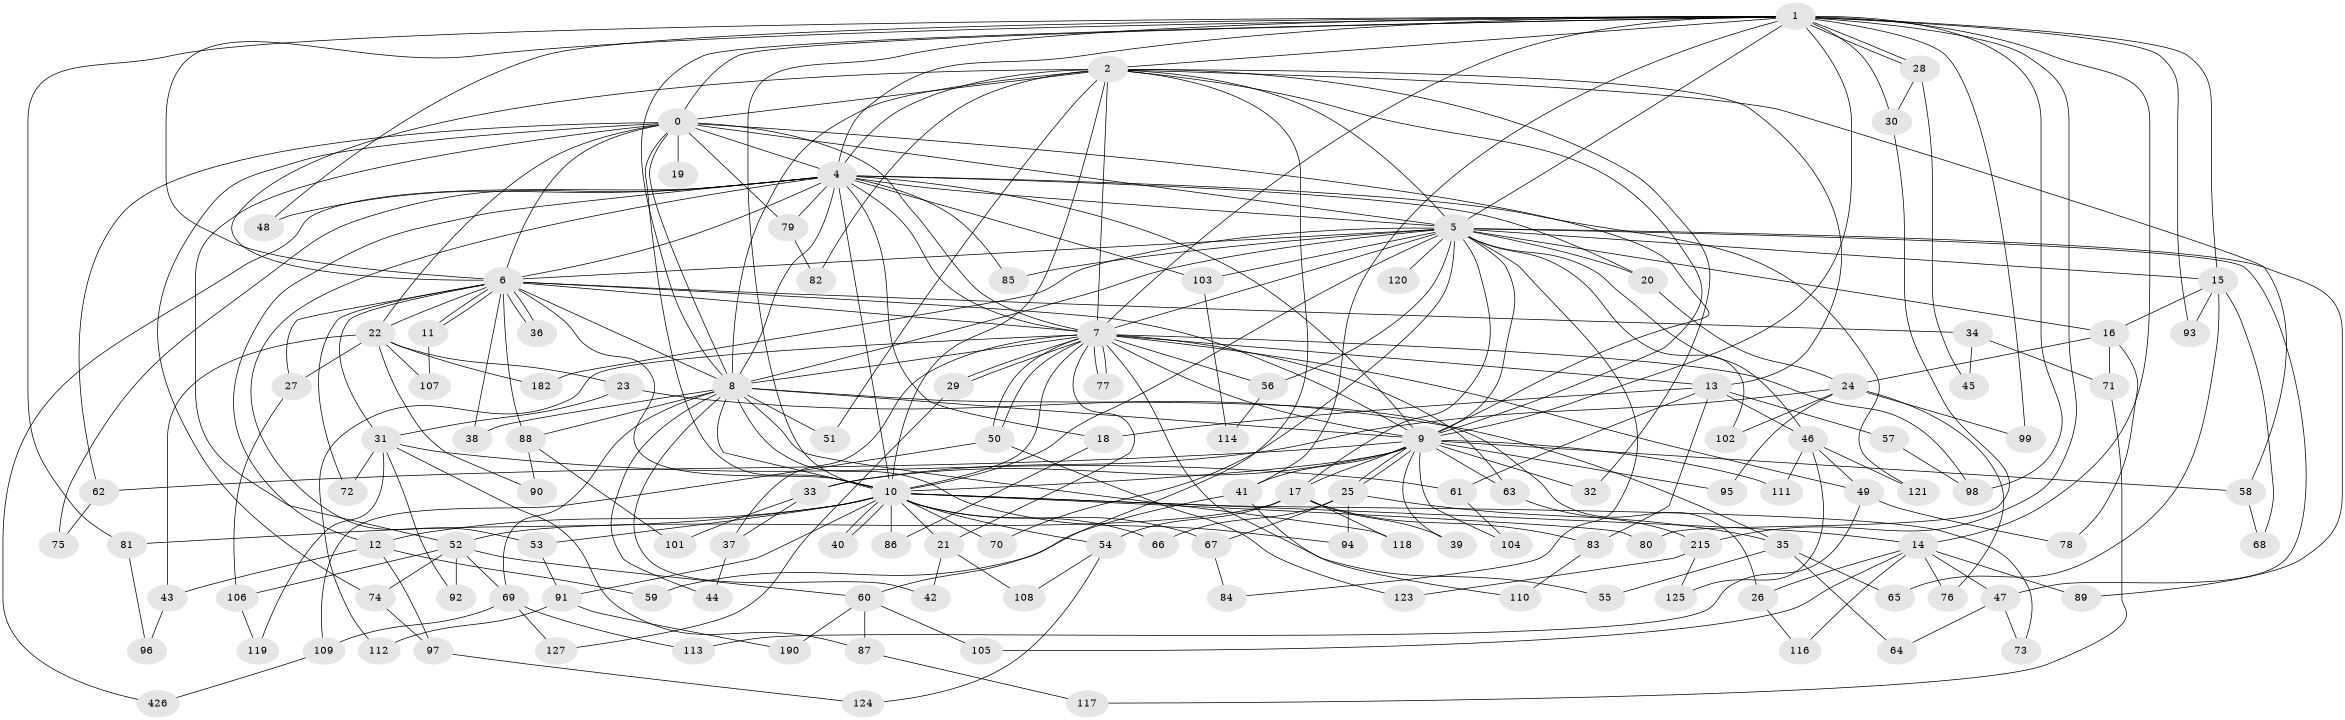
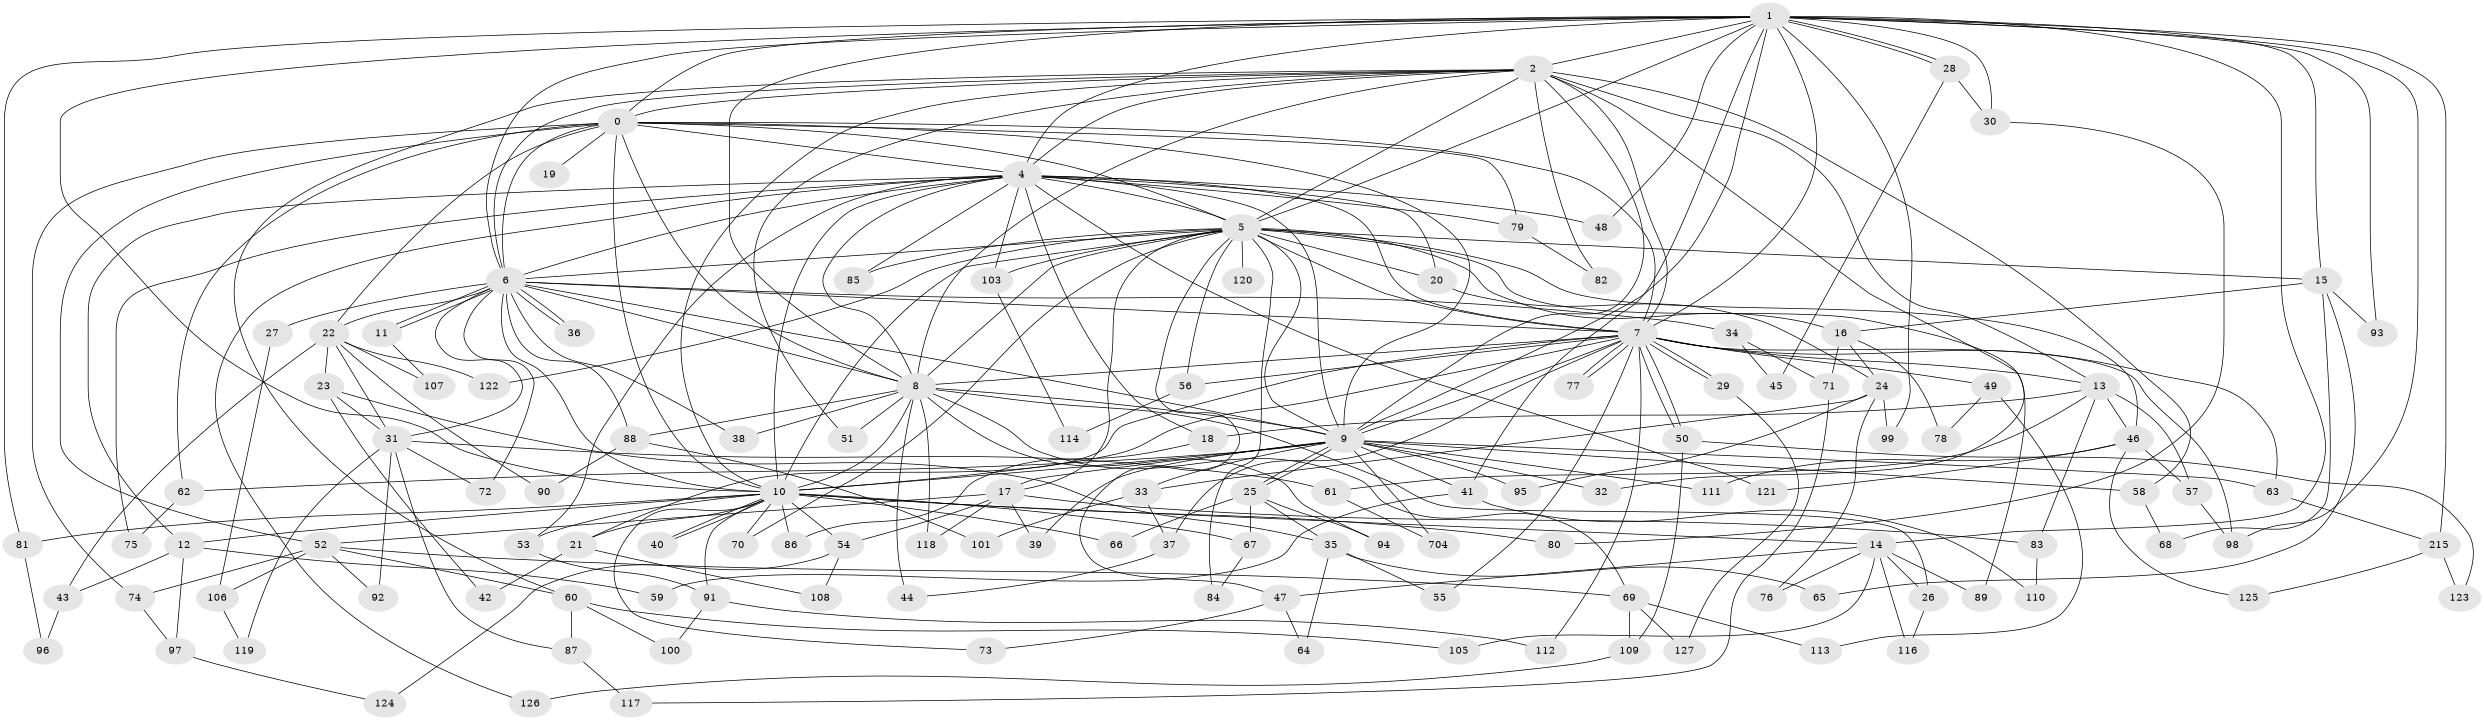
edge "22" -- "27": now "22" -- "31"
node "182": label "182" -> "122"
node "102": removed
edge "46" -- "49": now "46" -- "57"
node "104": label "104" -> "704"
edge "8" -- "42": now "23" -- "42"
node "190": label "190" -> "100"
node "426": label "426" -> "126"
